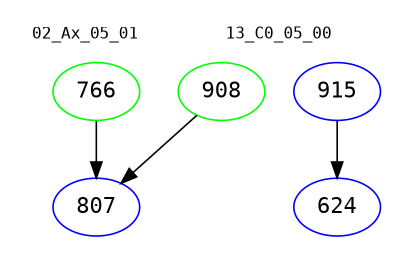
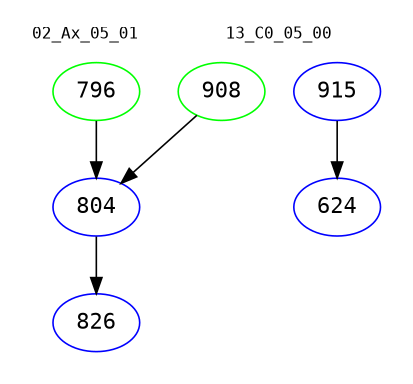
node "766": label "766" -> "796"
node "807": label "807" -> "804"
node "826": added
